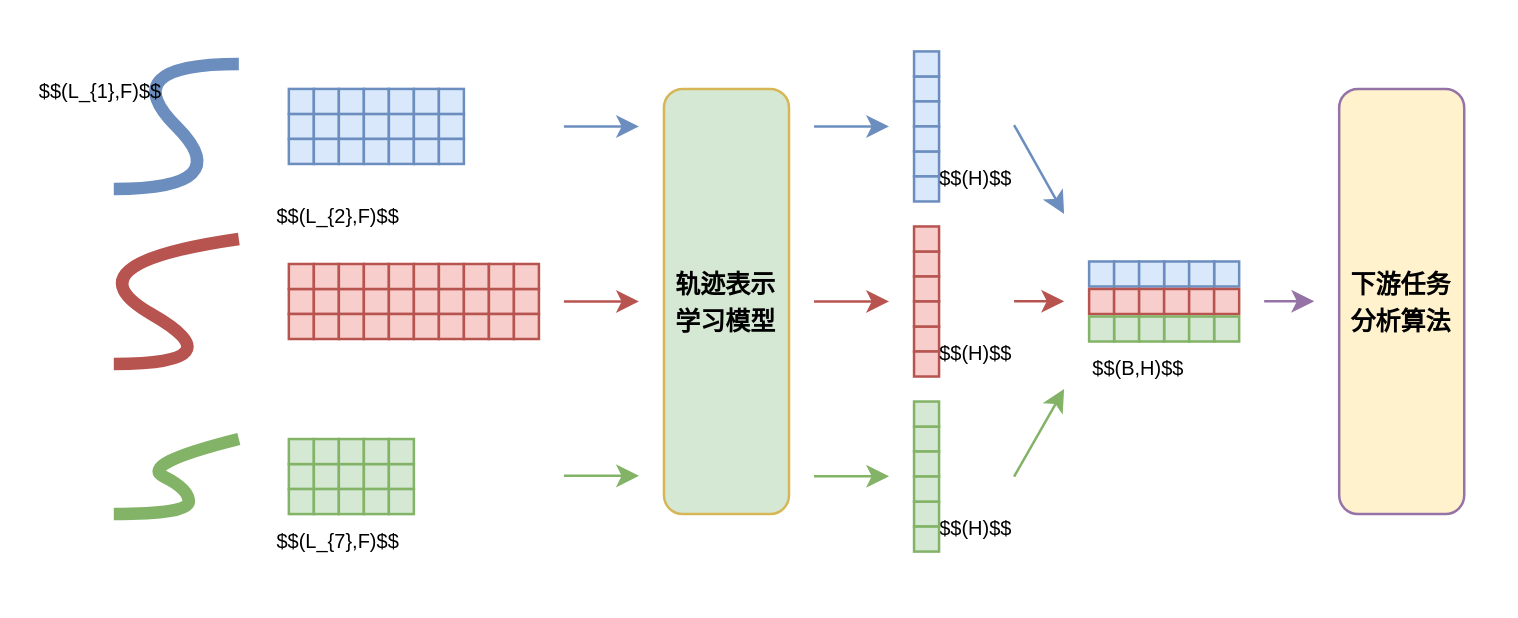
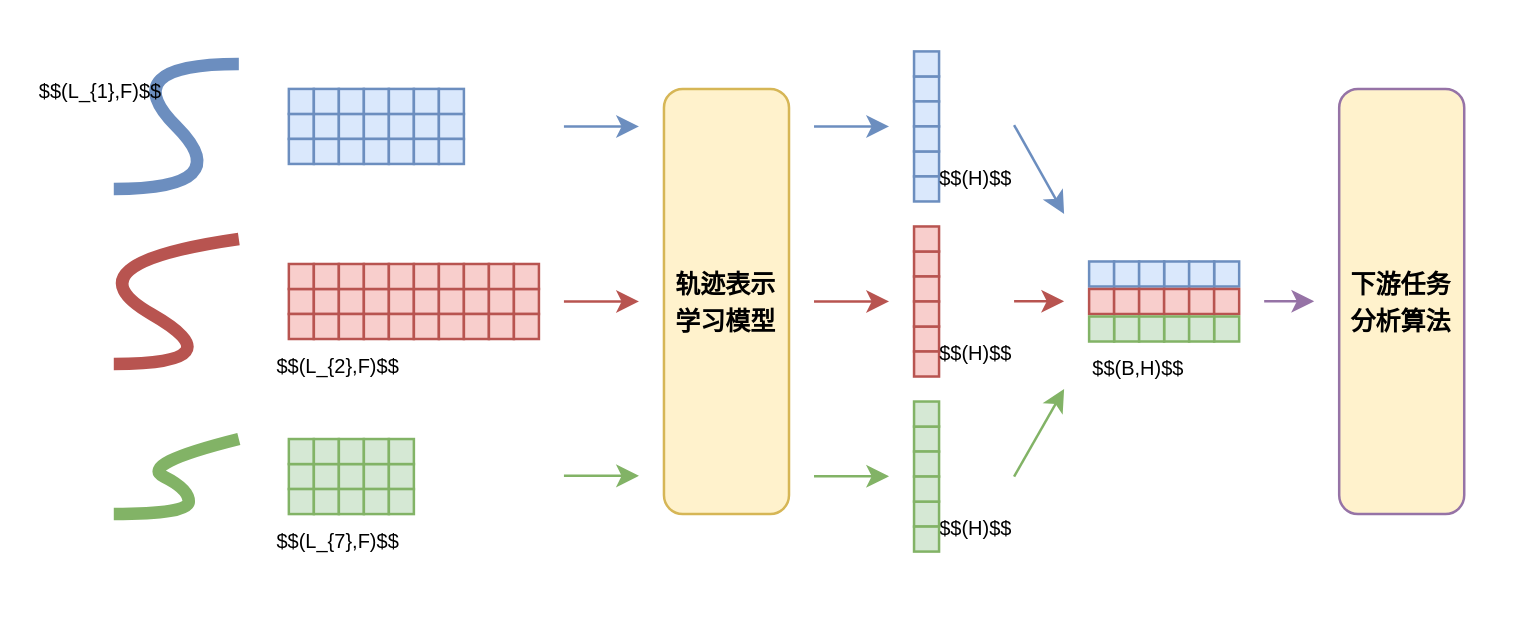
node "$$(L_{2},F)$$": moved (339, 214) -> (339, 364)
node "轨迹表示学习模型": fillcolor #d5e8d4 -> #fff2cc
